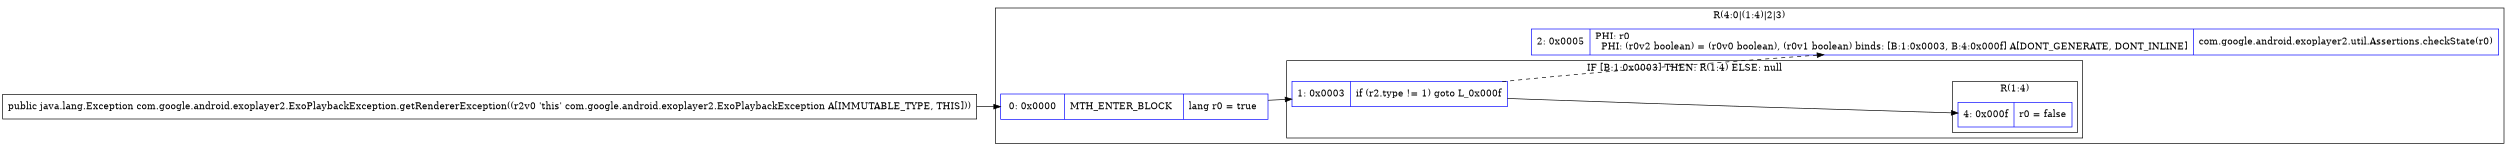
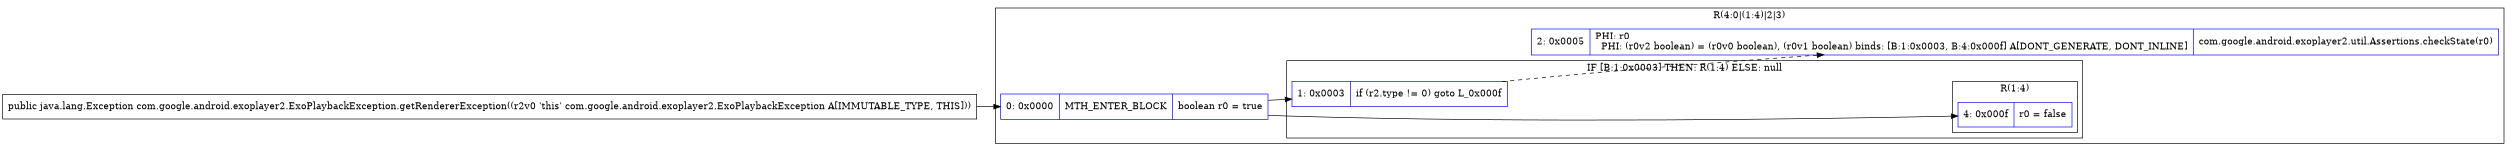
node "1: 0x0003": text "if (r2.type != 1) goto L_0x000f" -> "if (r2.type != 0) goto L_0x000f"
node "0: 0x0000": text "lang r0 = true" -> "boolean r0 = true"
edge "1: 0x0003" -> "4: 0x000f": now "0: 0x0000" -> "4: 0x000f"
